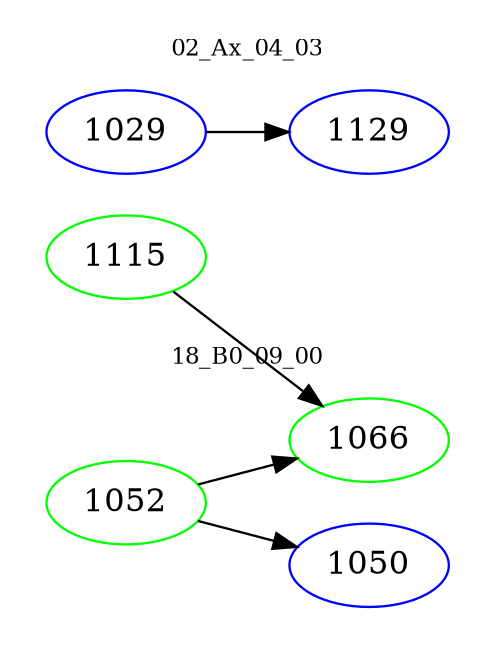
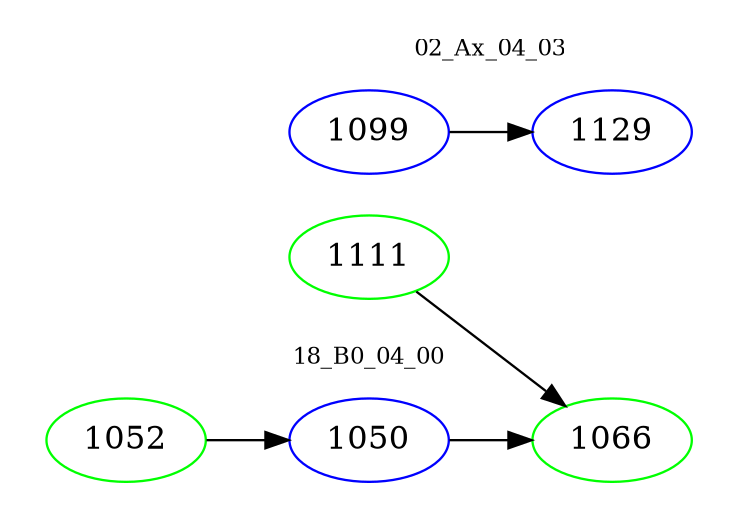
node "1029": label "1029" -> "1099"
node "1115": label "1115" -> "1111"
cluster "18_B0_09_00": label "18_B0_09_00" -> "18_B0_04_00"
edge "1052" -> "1066": now "1050" -> "1066"
